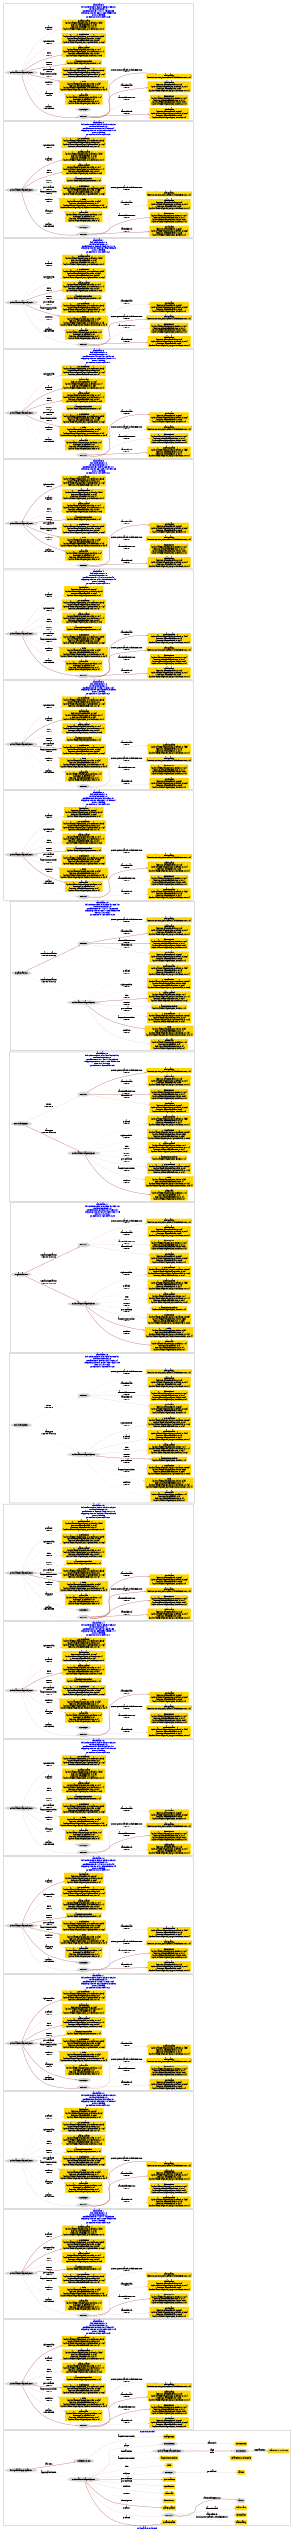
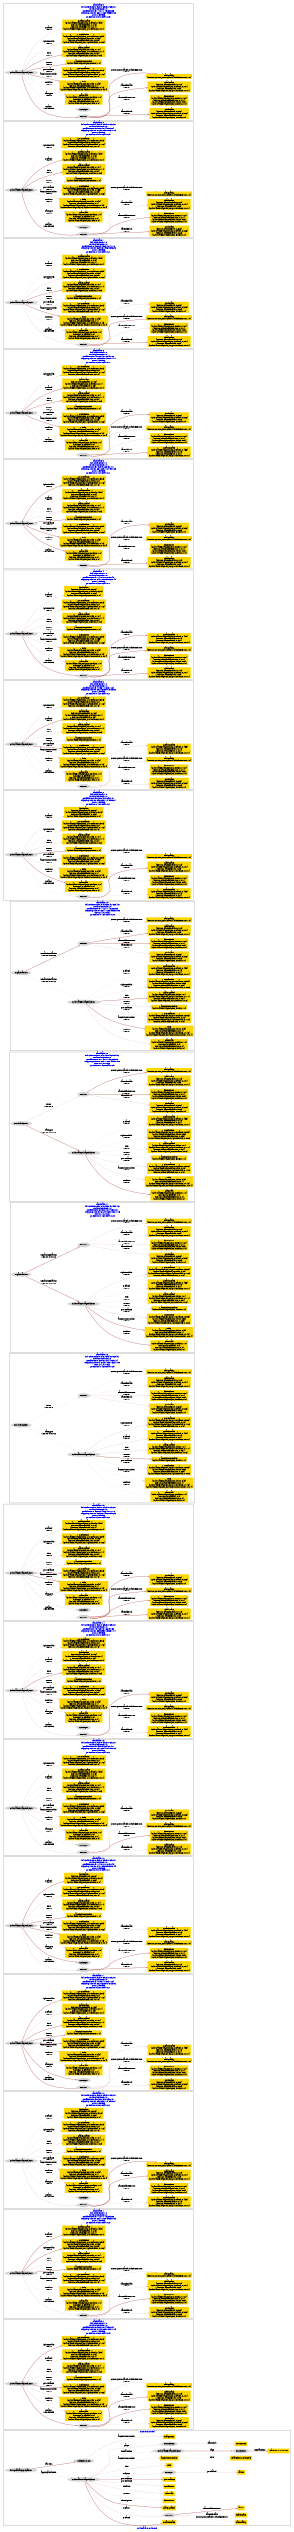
edge "CulturalHeritageObject2" -> "relatedArtworksTitle": now "accessionNumber" -> "relatedArtworksTitle"
node "artist": fillcolor lightgray -> gold
node "birthDate": removed
